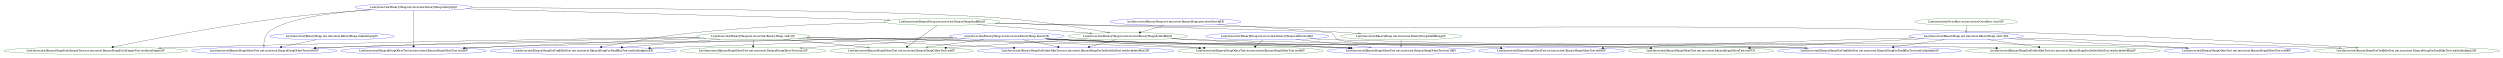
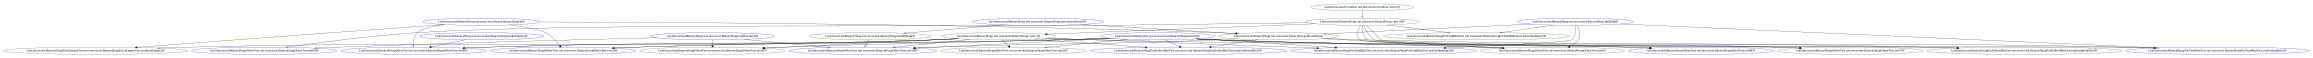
edge "Lnet/mooctest/BinaryHeap net.mooctest.BinaryHeap.isEmpty()Z" -> "Lnet/mooctest/BinaryHeap net.mooctest.BinaryHeap.findMin()I": removed
node "Lnet/mooctest/BinaryHeap net.mooctest.BinaryHeap.findMin()I": color darkgreen -> blue
edge "Lnet/mooctest/BinaryHeap net.mooctest.BinaryHeap.<init>(I)V" -> "Lnet/mooctest/BinaryHeap net.mooctest.BinaryHeap.<init>()V": added
node "Lnet/mooctest/BinaryHeap net.mooctest.BinaryHeap.<init>(I)V": color blue -> darkgreen
